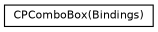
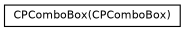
node "CPComboBox(Bindings)": label "CPComboBox(Bindings)" -> "CPComboBox(CPComboBox)"
